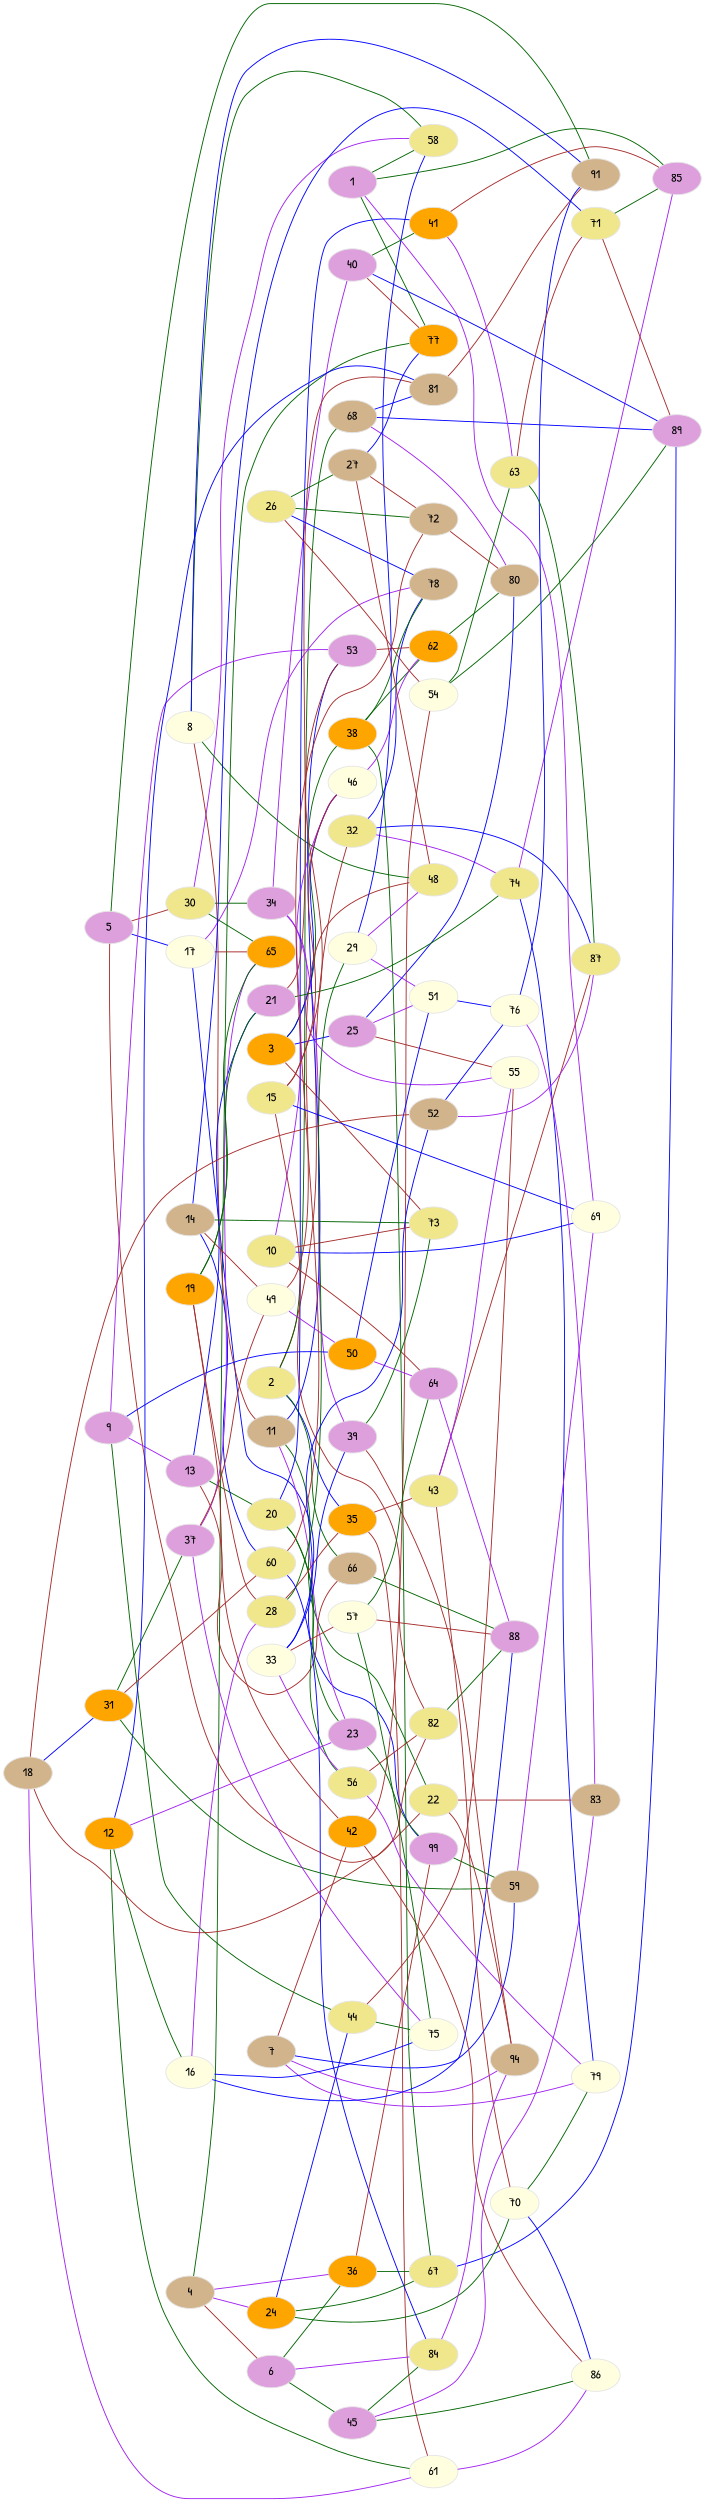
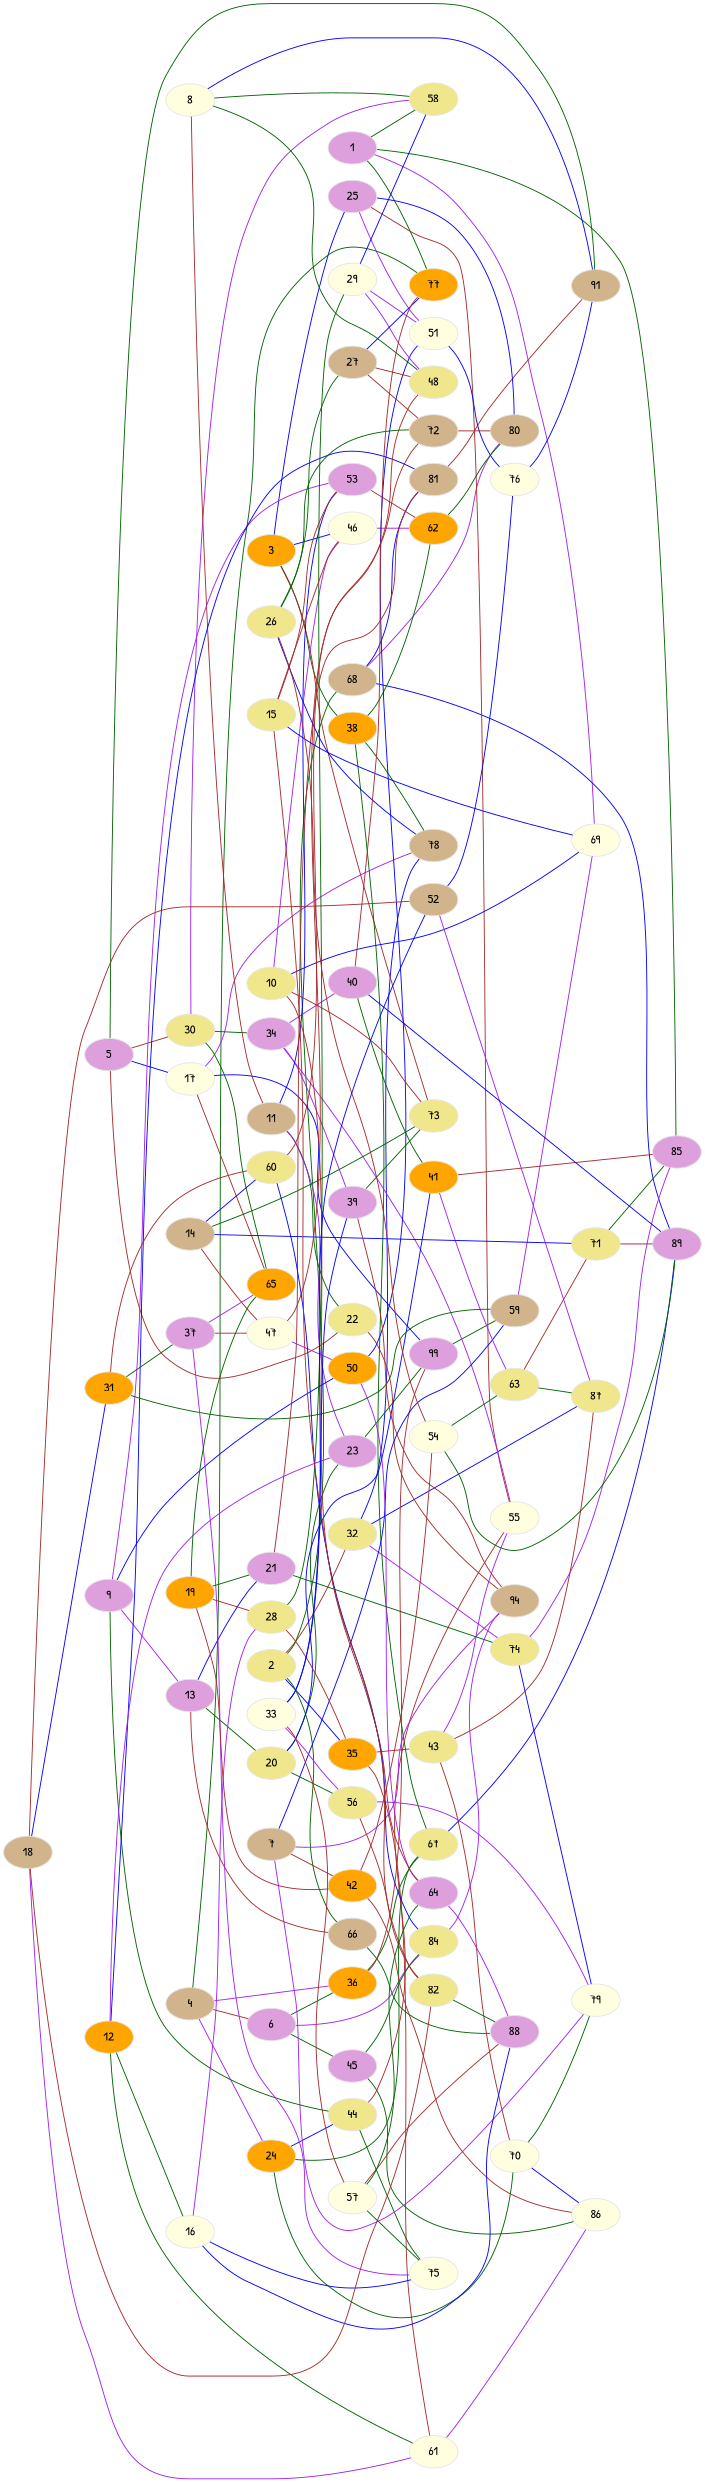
node "49": label "49" -> "47"
node "83": removed
